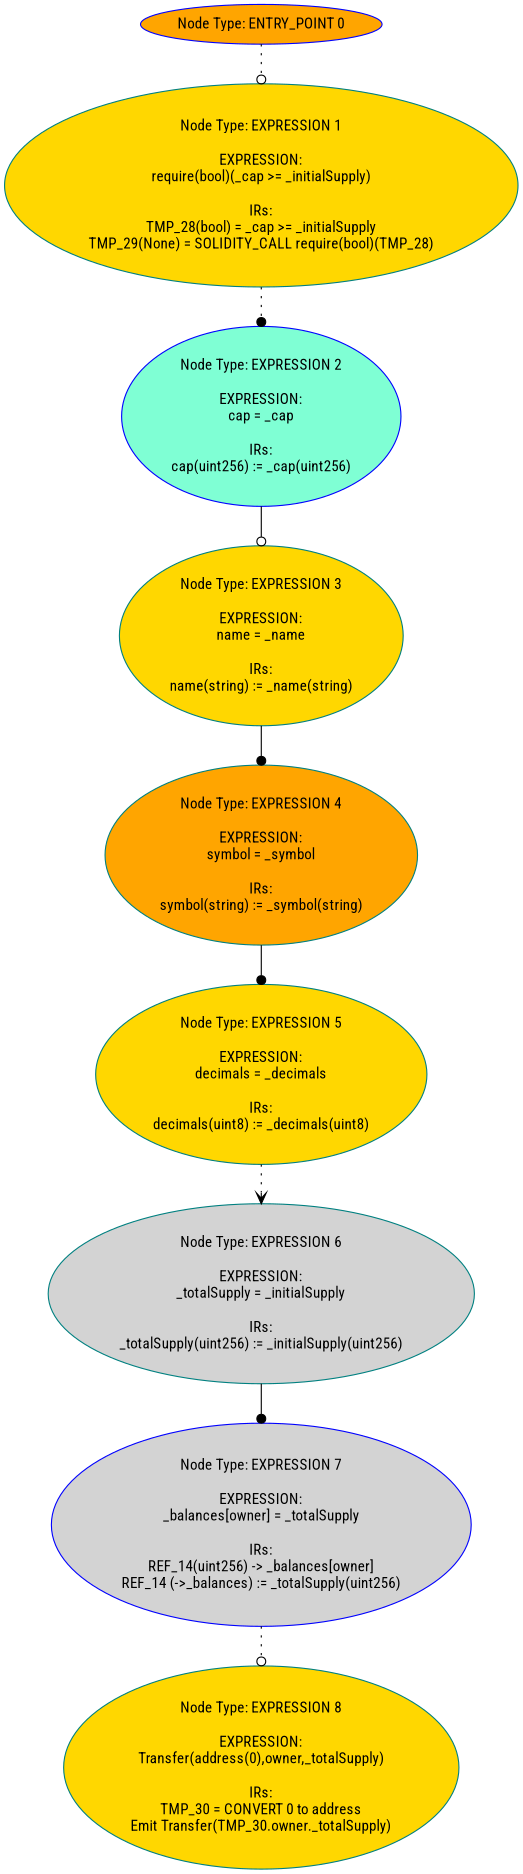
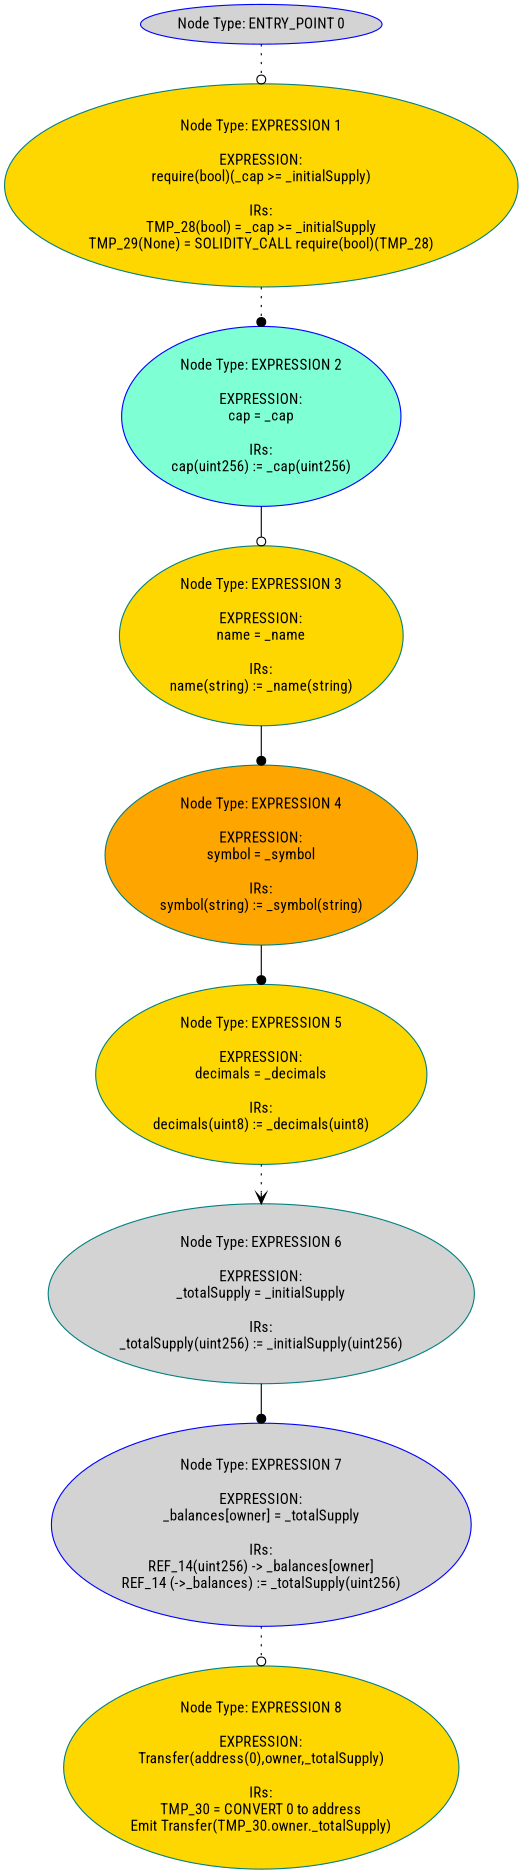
node "Node Type: ENTRY_POINT 0": fillcolor orange -> lightgrey
